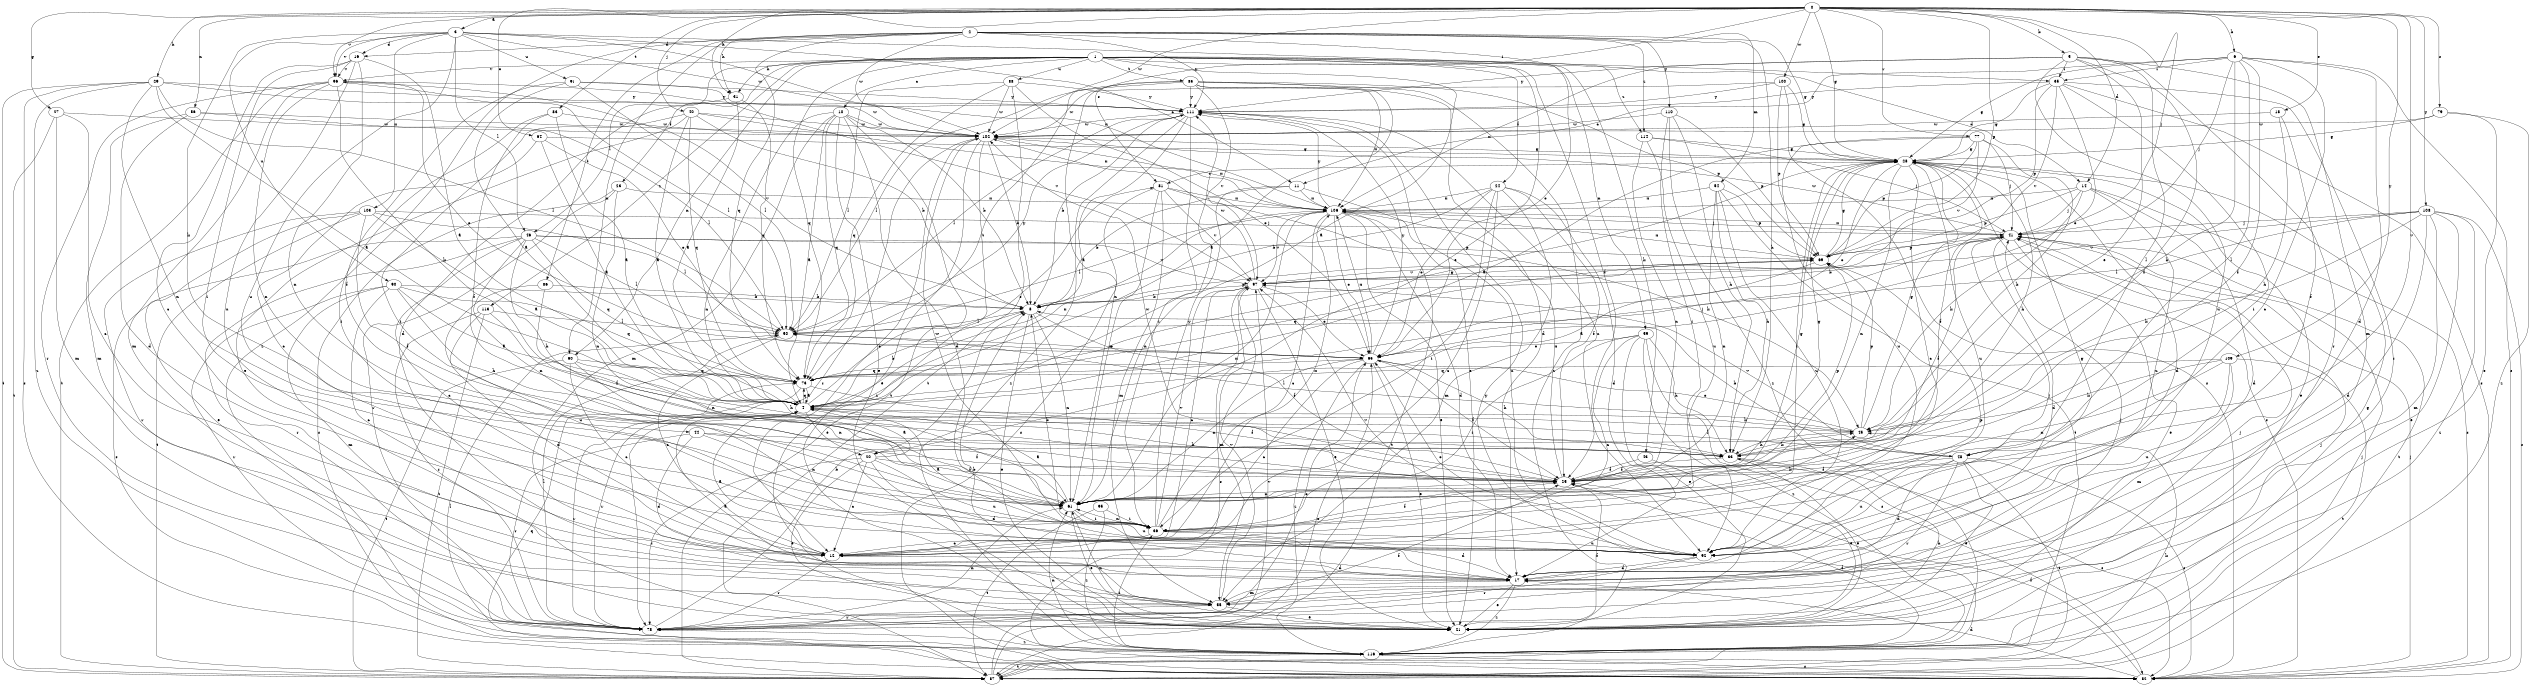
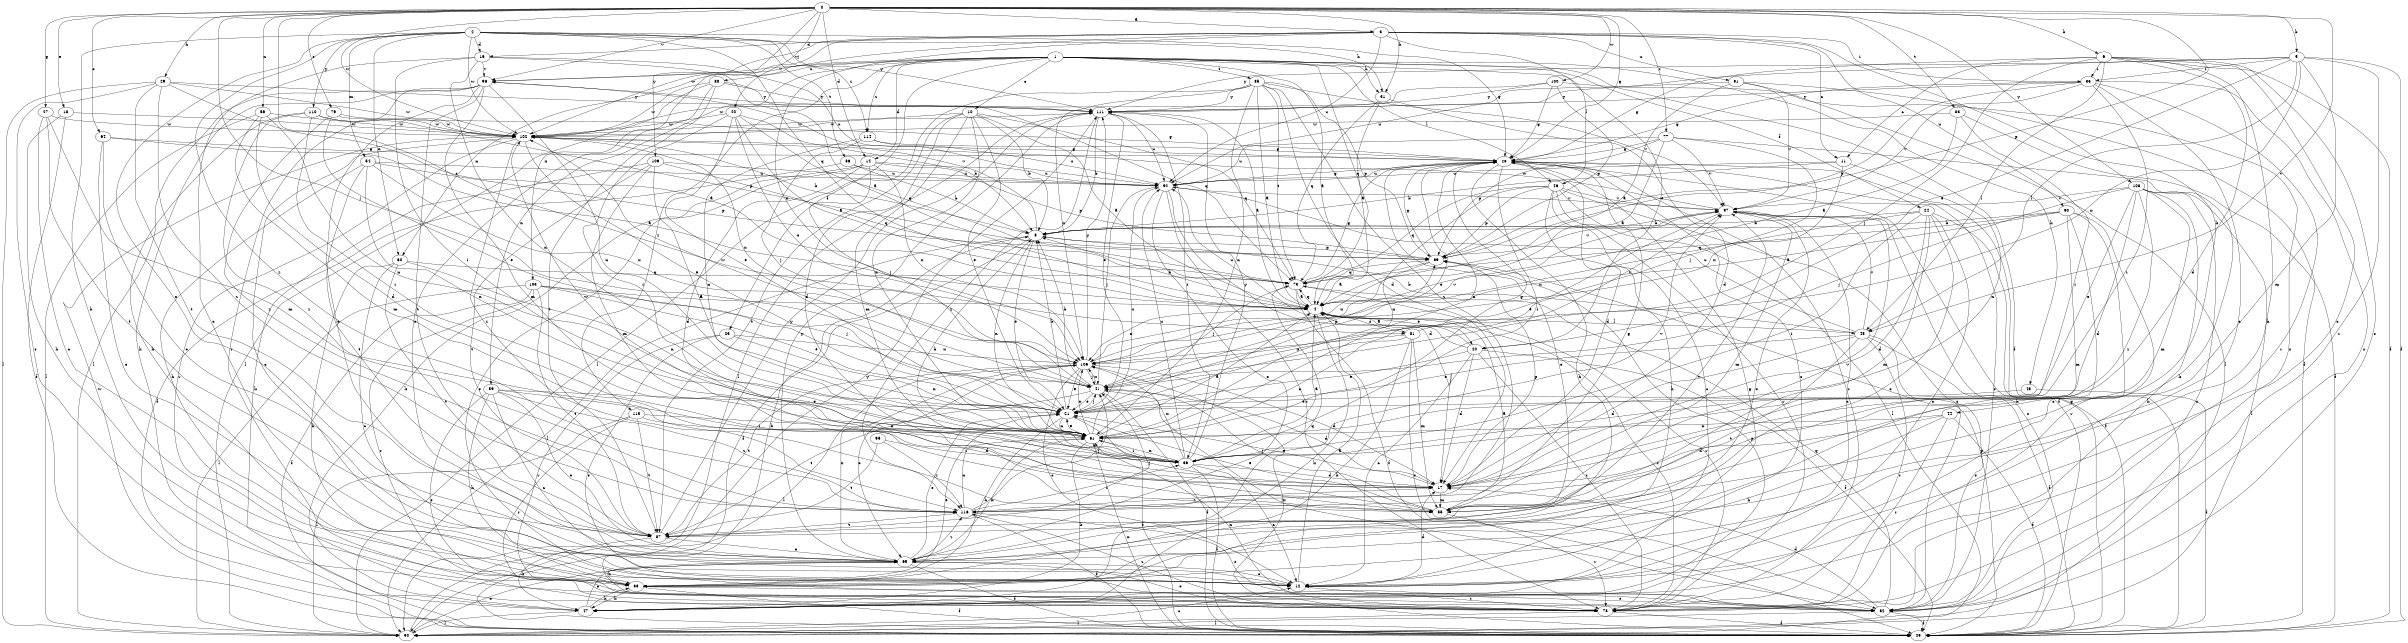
edge "28" -> "81": now "28" -> "78"
edge "29" -> "61": now "56" -> "61"
node "45": label "45" -> "47"
